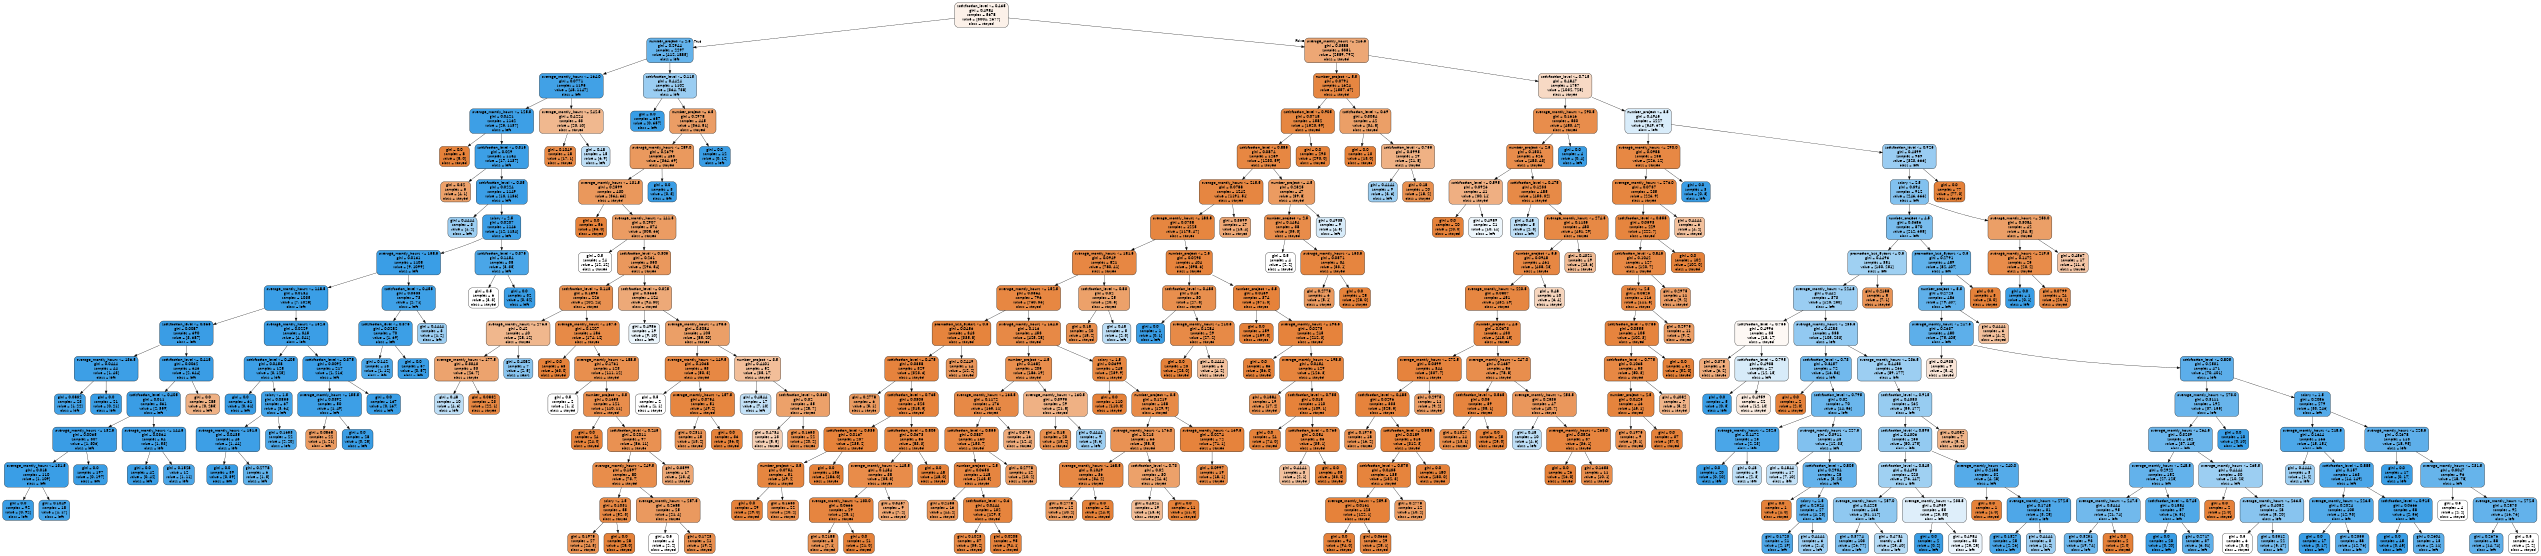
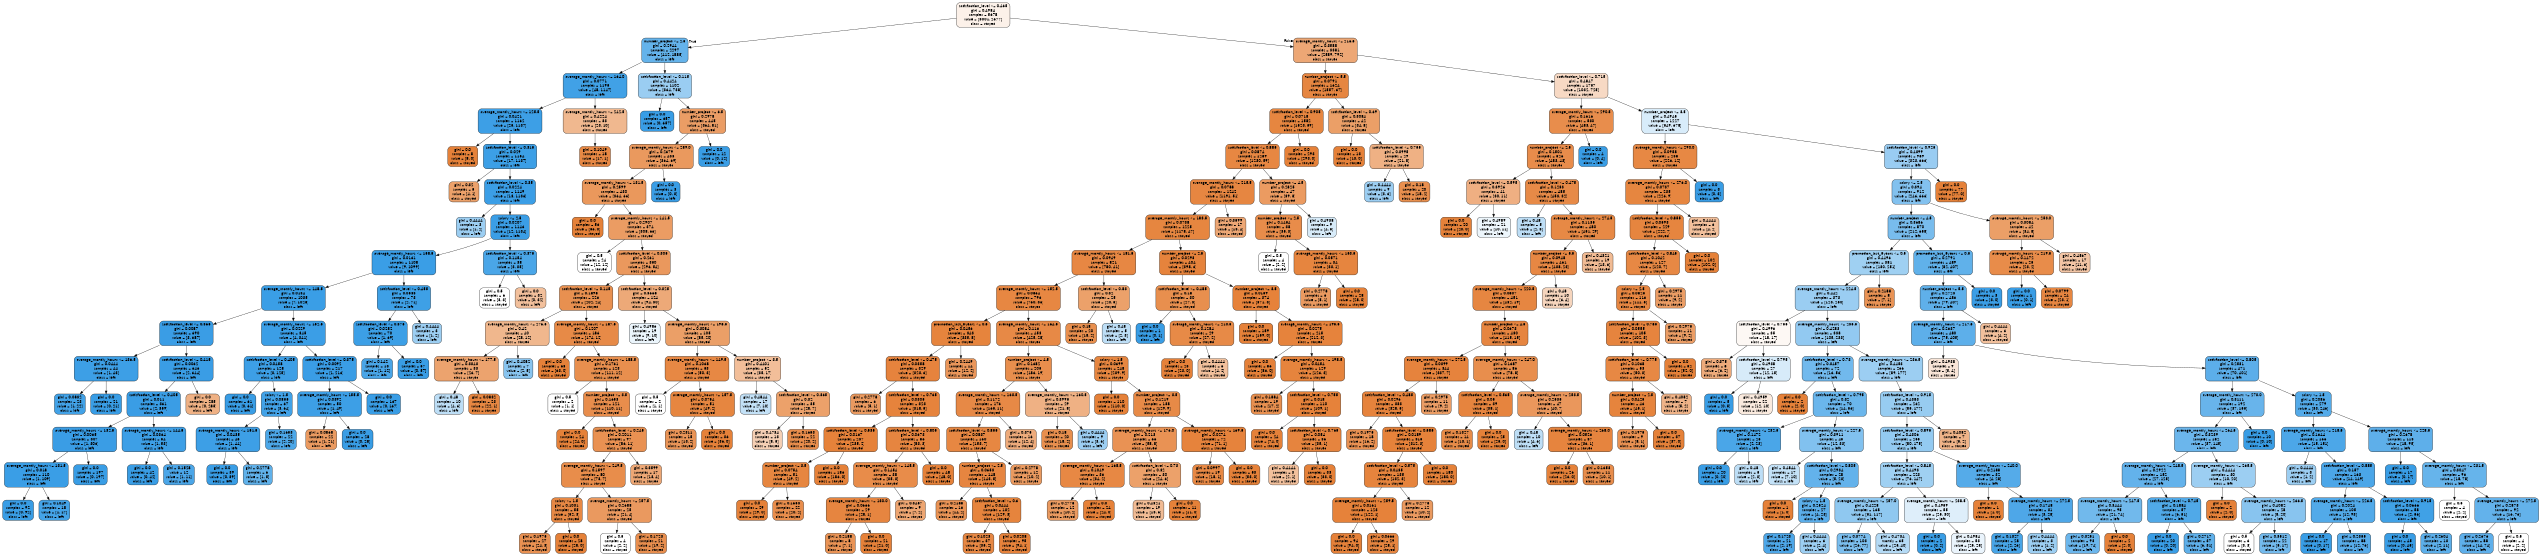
node "gini = 0.48 samples = 15 value = [6, 9] class = left": removed
node "gini = 0.0 samples = 32 value = [0, 32] class = left": fillcolor #399de5ff -> #e581397f
node "gini = 0.0 samples = 3 value = [3, 0] class = stayed": fillcolor #e58139ff -> #399de5fc
node "gini = 0.4082 samples = 7 value = [2, 5] class = years": label "gini = 0.4082 samples = 7 value = [2, 5] class = years" -> "gini = 0.4082 samples = 7 value = [2, 5] class = left"
node "gini = 0.0 samples = 53 value = [53, 0] class = stayed": added
